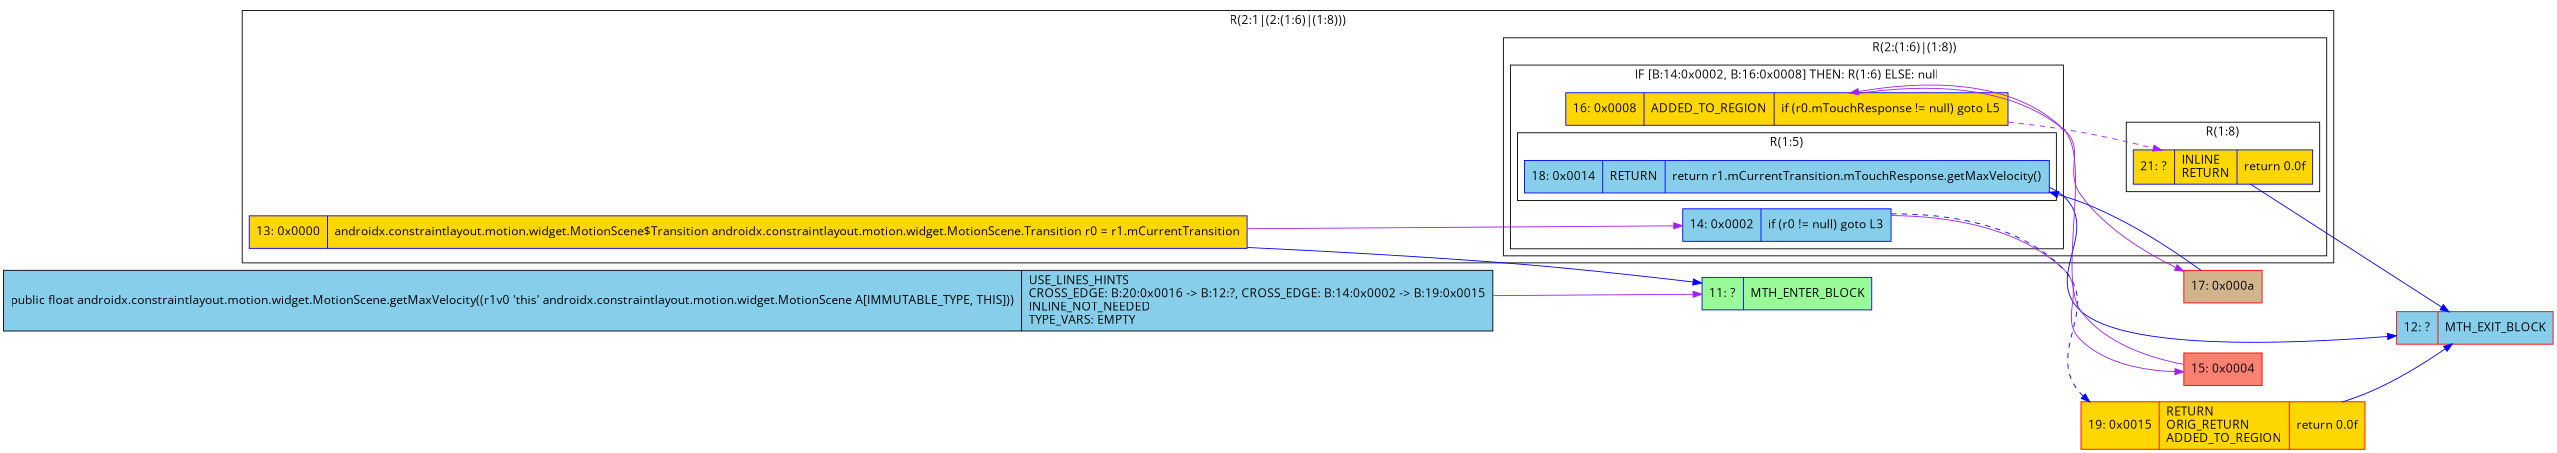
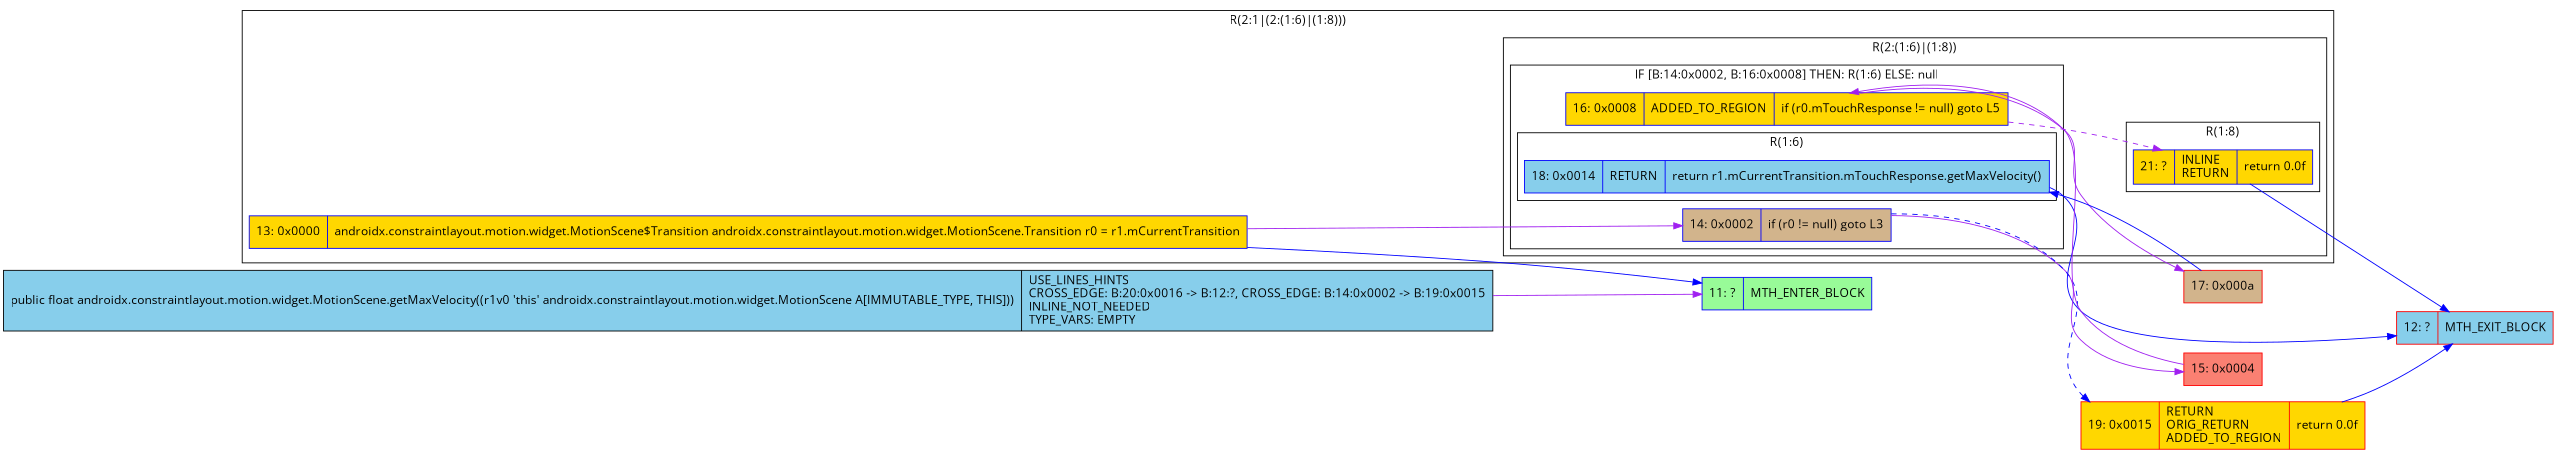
cluster "R(1:5)": label "R(1:5)" -> "R(1:6)"
node "14: 0x0002": fillcolor skyblue -> tan
